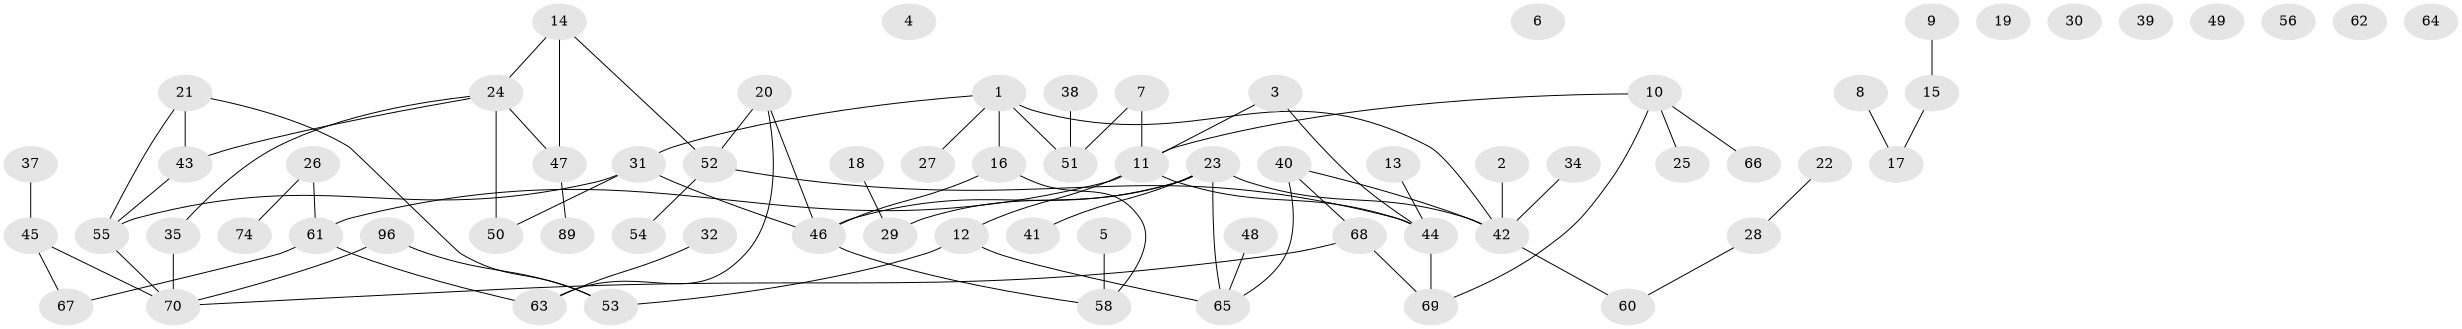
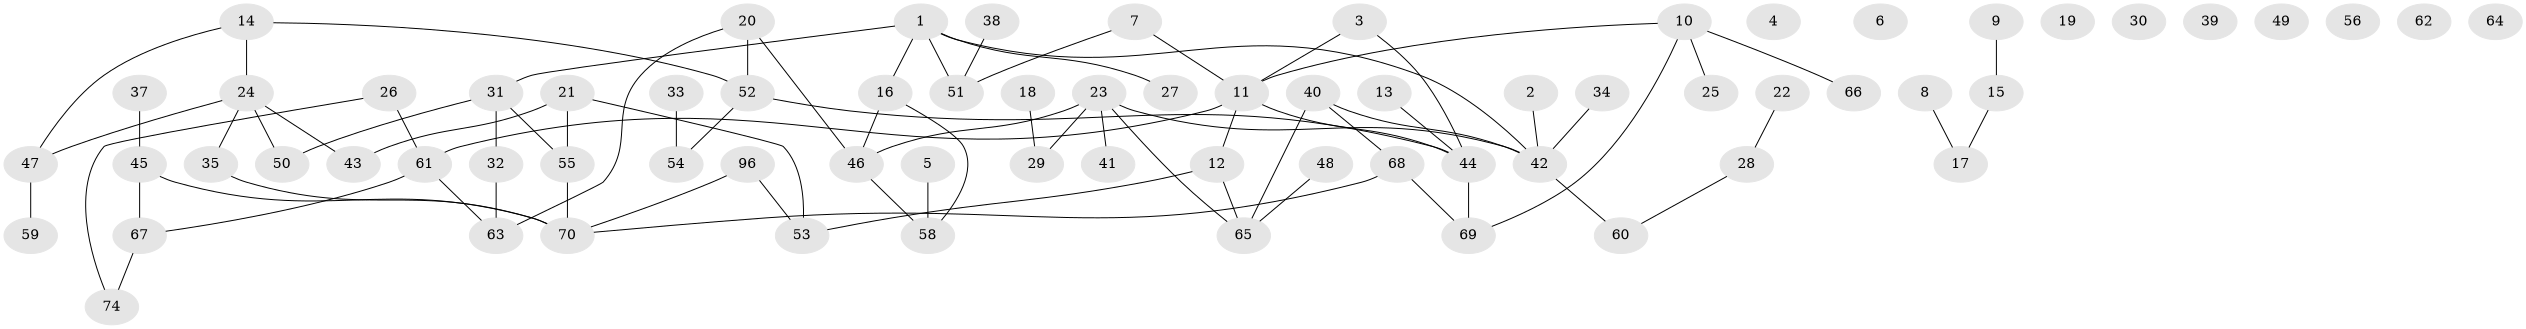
node "33": added
edge "43" -- "55": removed
edge "31" -- "46": now "31" -- "32"
node "89": label "89" -> "59"
edge "67" -- "74": added
